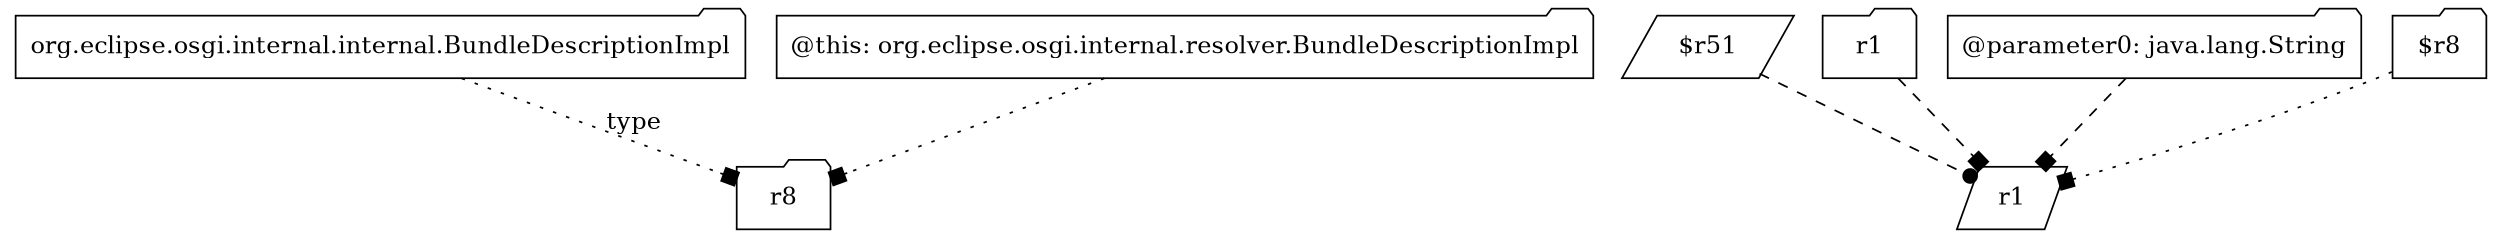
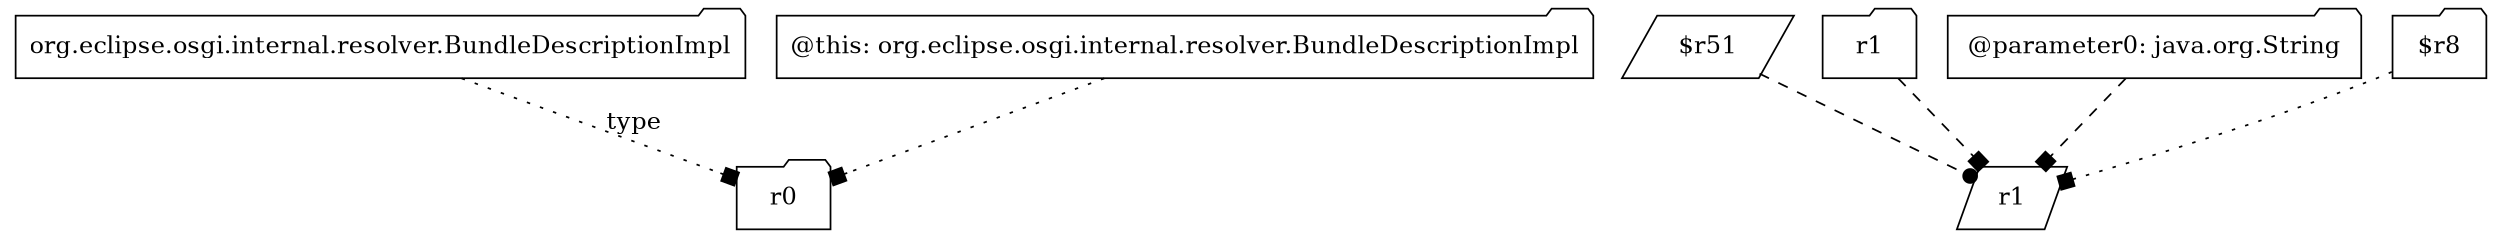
node "org.eclipse.osgi.internal.internal.BundleDescriptionImpl": label "org.eclipse.osgi.internal.internal.BundleDescriptionImpl" -> "org.eclipse.osgi.internal.resolver.BundleDescriptionImpl"
node "@parameter0: java.lang.String": label "@parameter0: java.lang.String" -> "@parameter0: java.org.String"
node "r8": label "r8" -> "r0"
